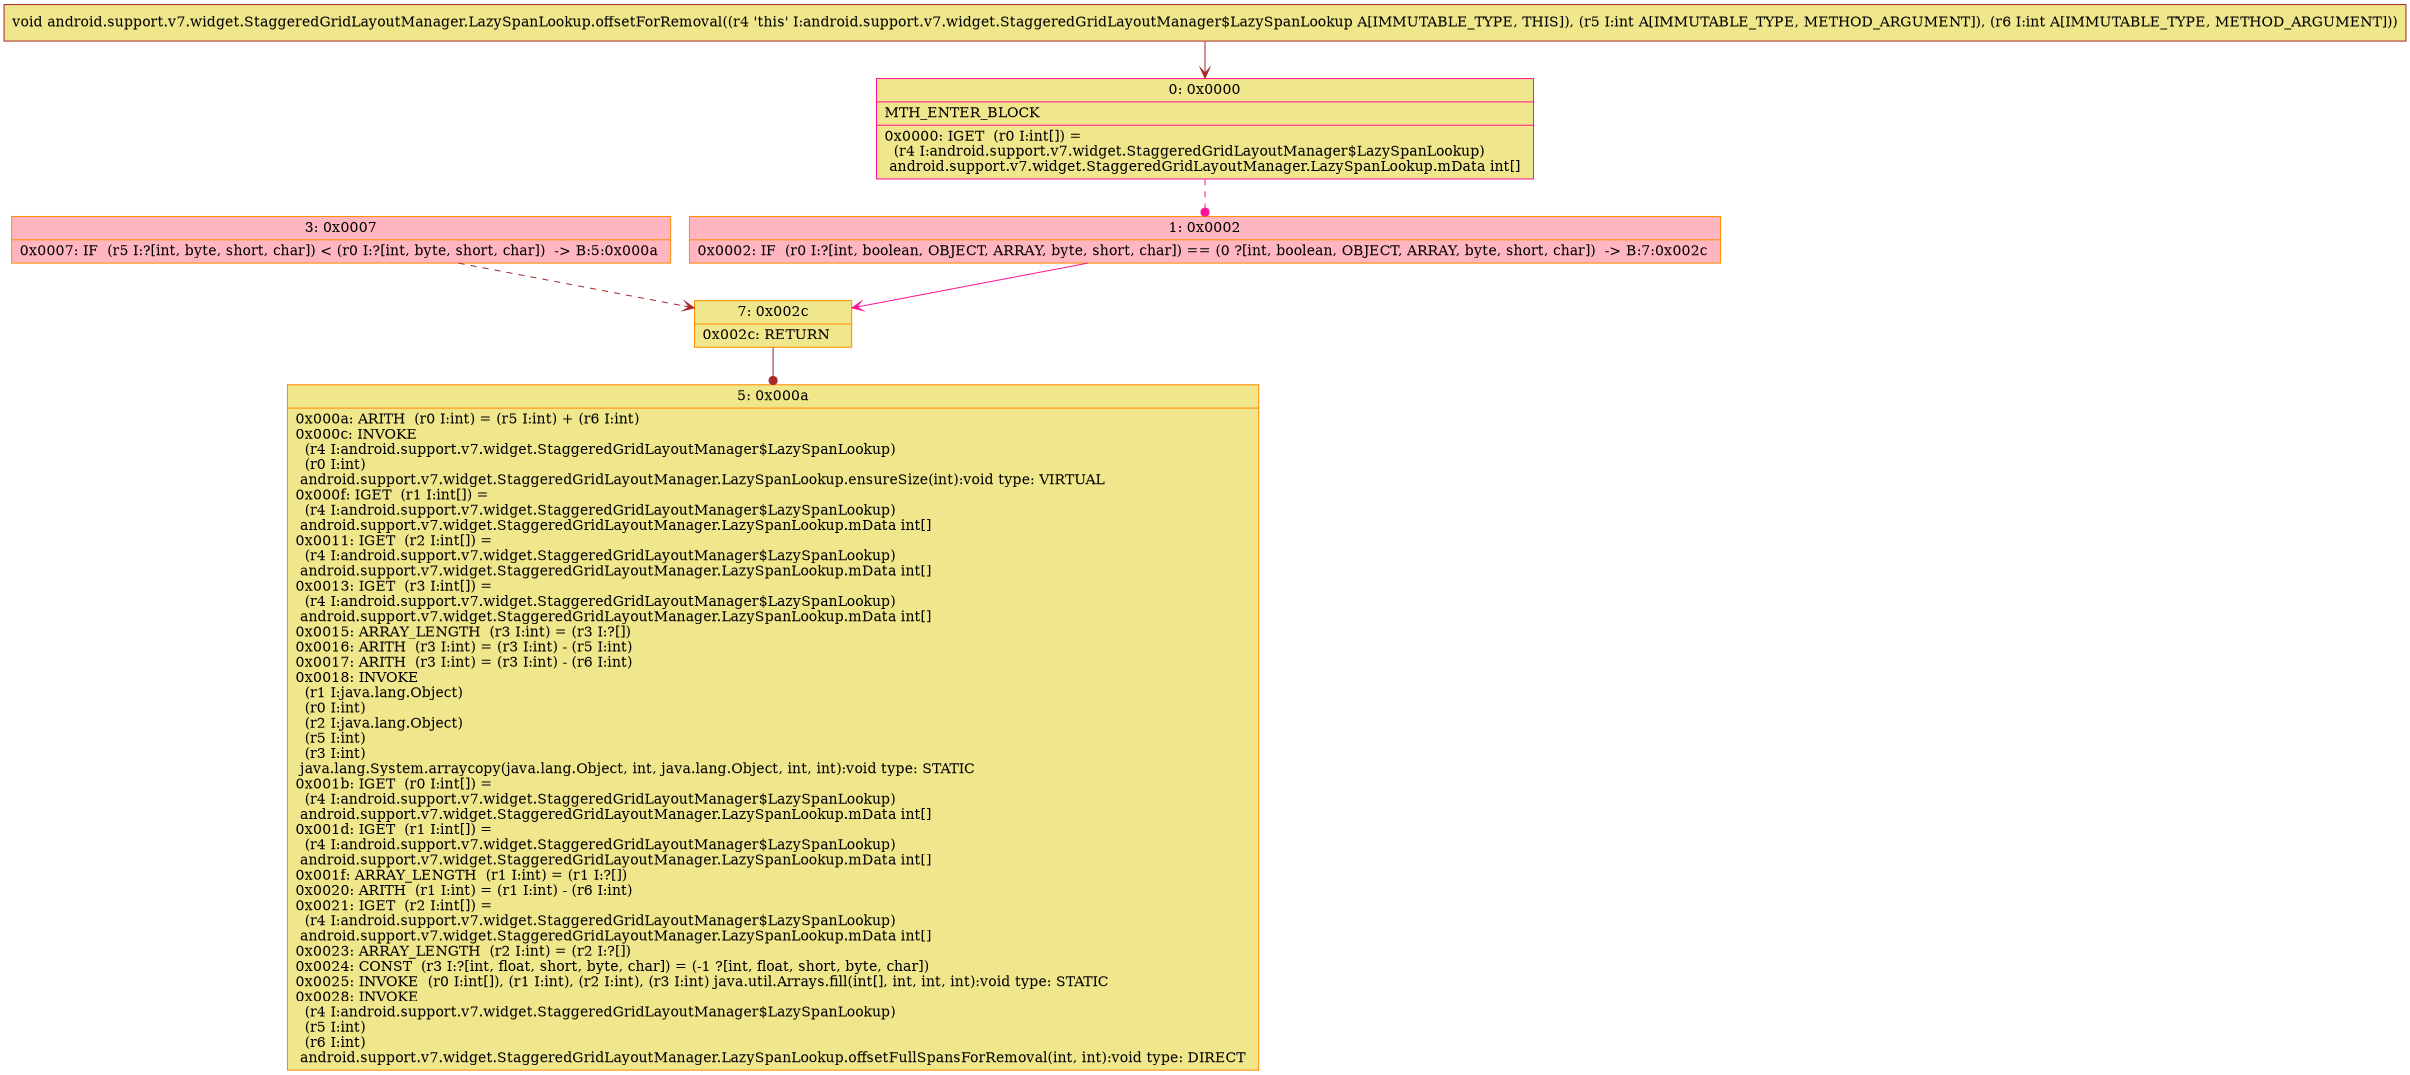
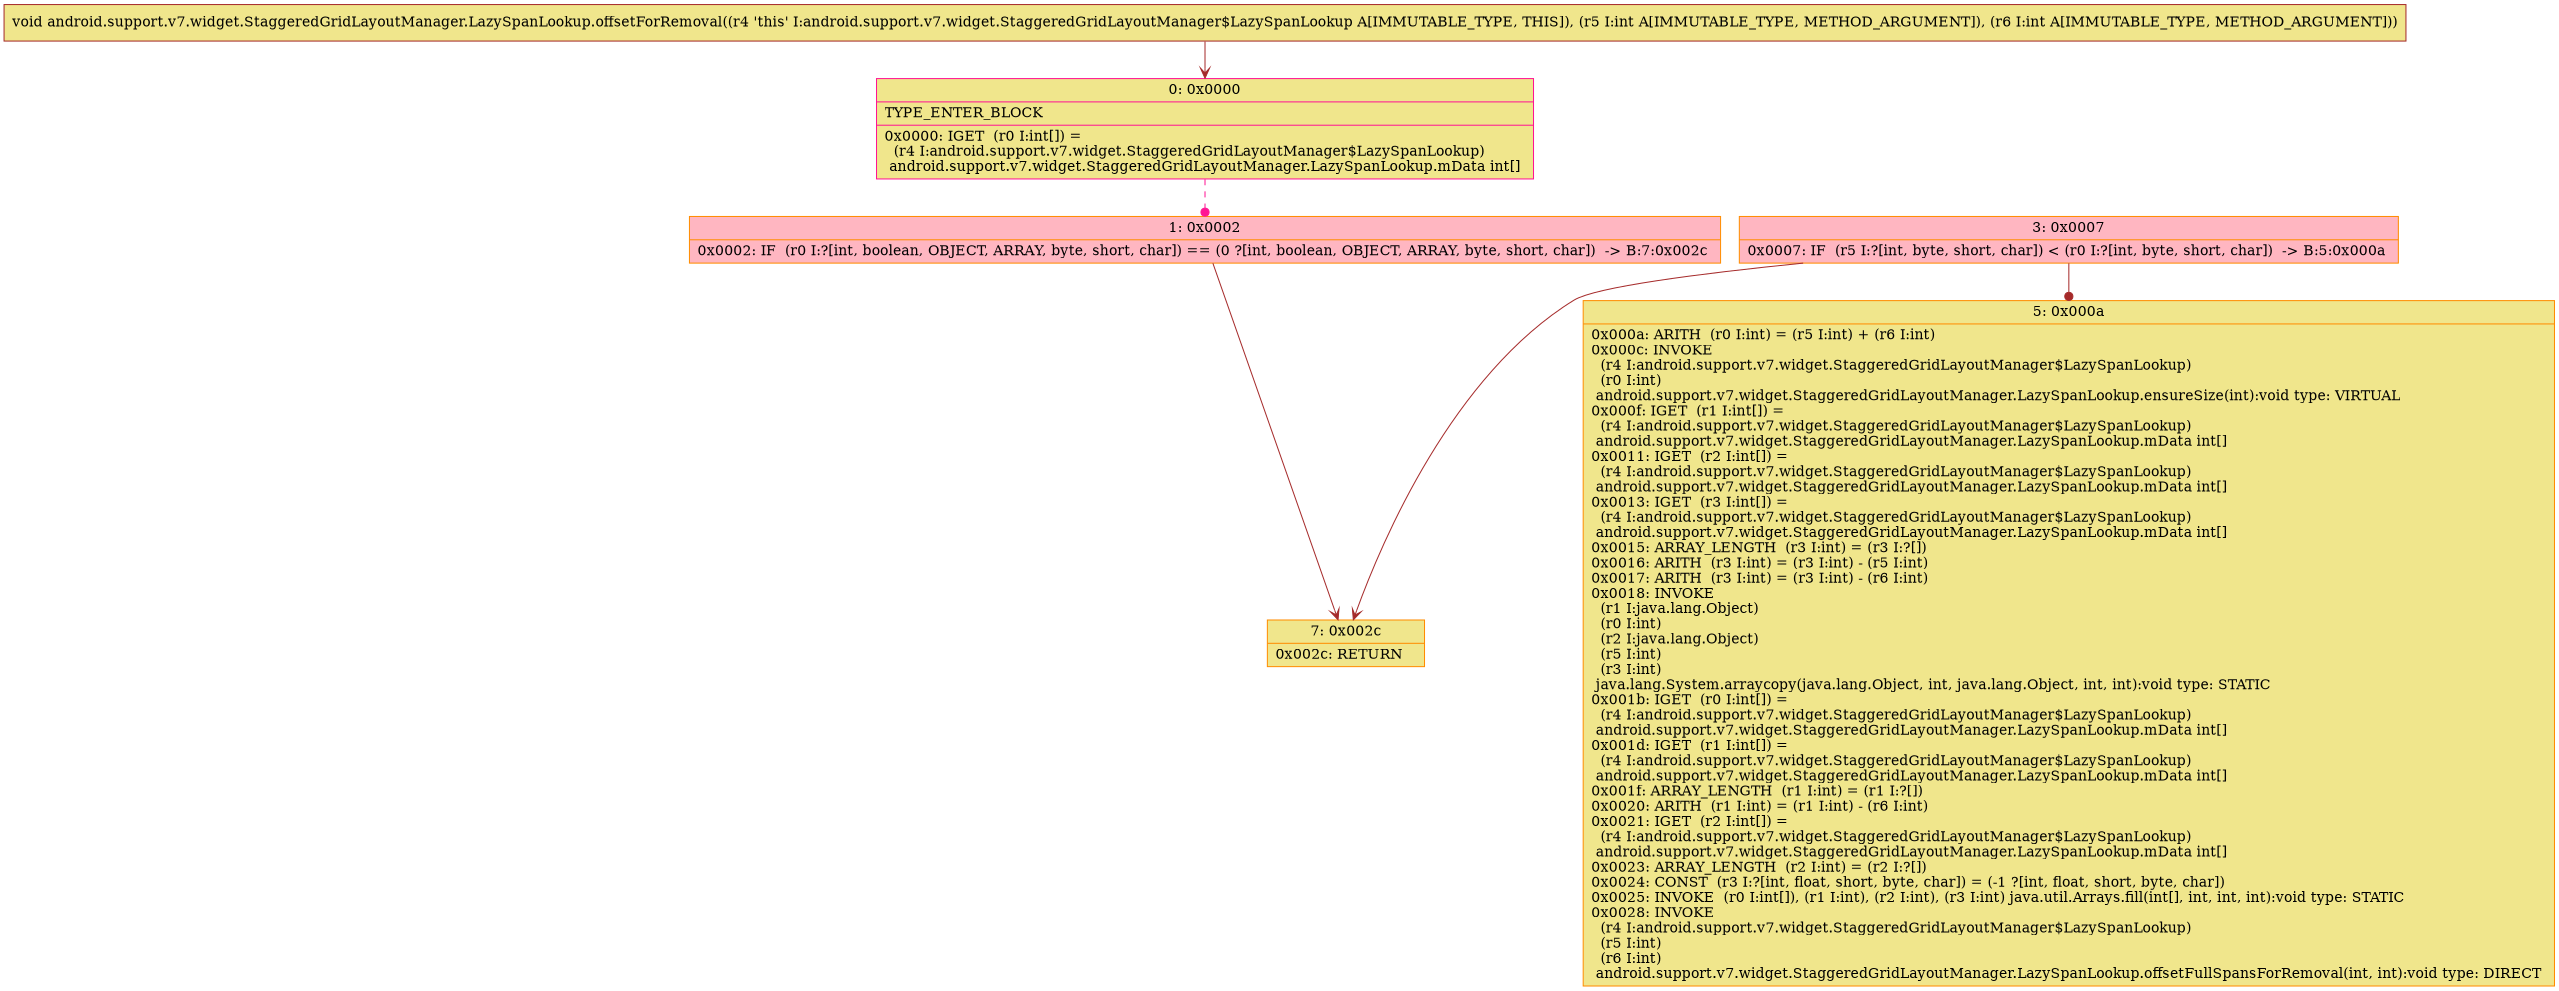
node "0: 0x0000": text "MTH_ENTER_BLOCK" -> "TYPE_ENTER_BLOCK"
edge "3: 0x0007" -> "7: 0x002c": style dashed -> solid
edge "1: 0x0002" -> "7: 0x002c": color deeppink -> brown
edge "7: 0x002c" -> "5: 0x000a": now "3: 0x0007" -> "5: 0x000a"
